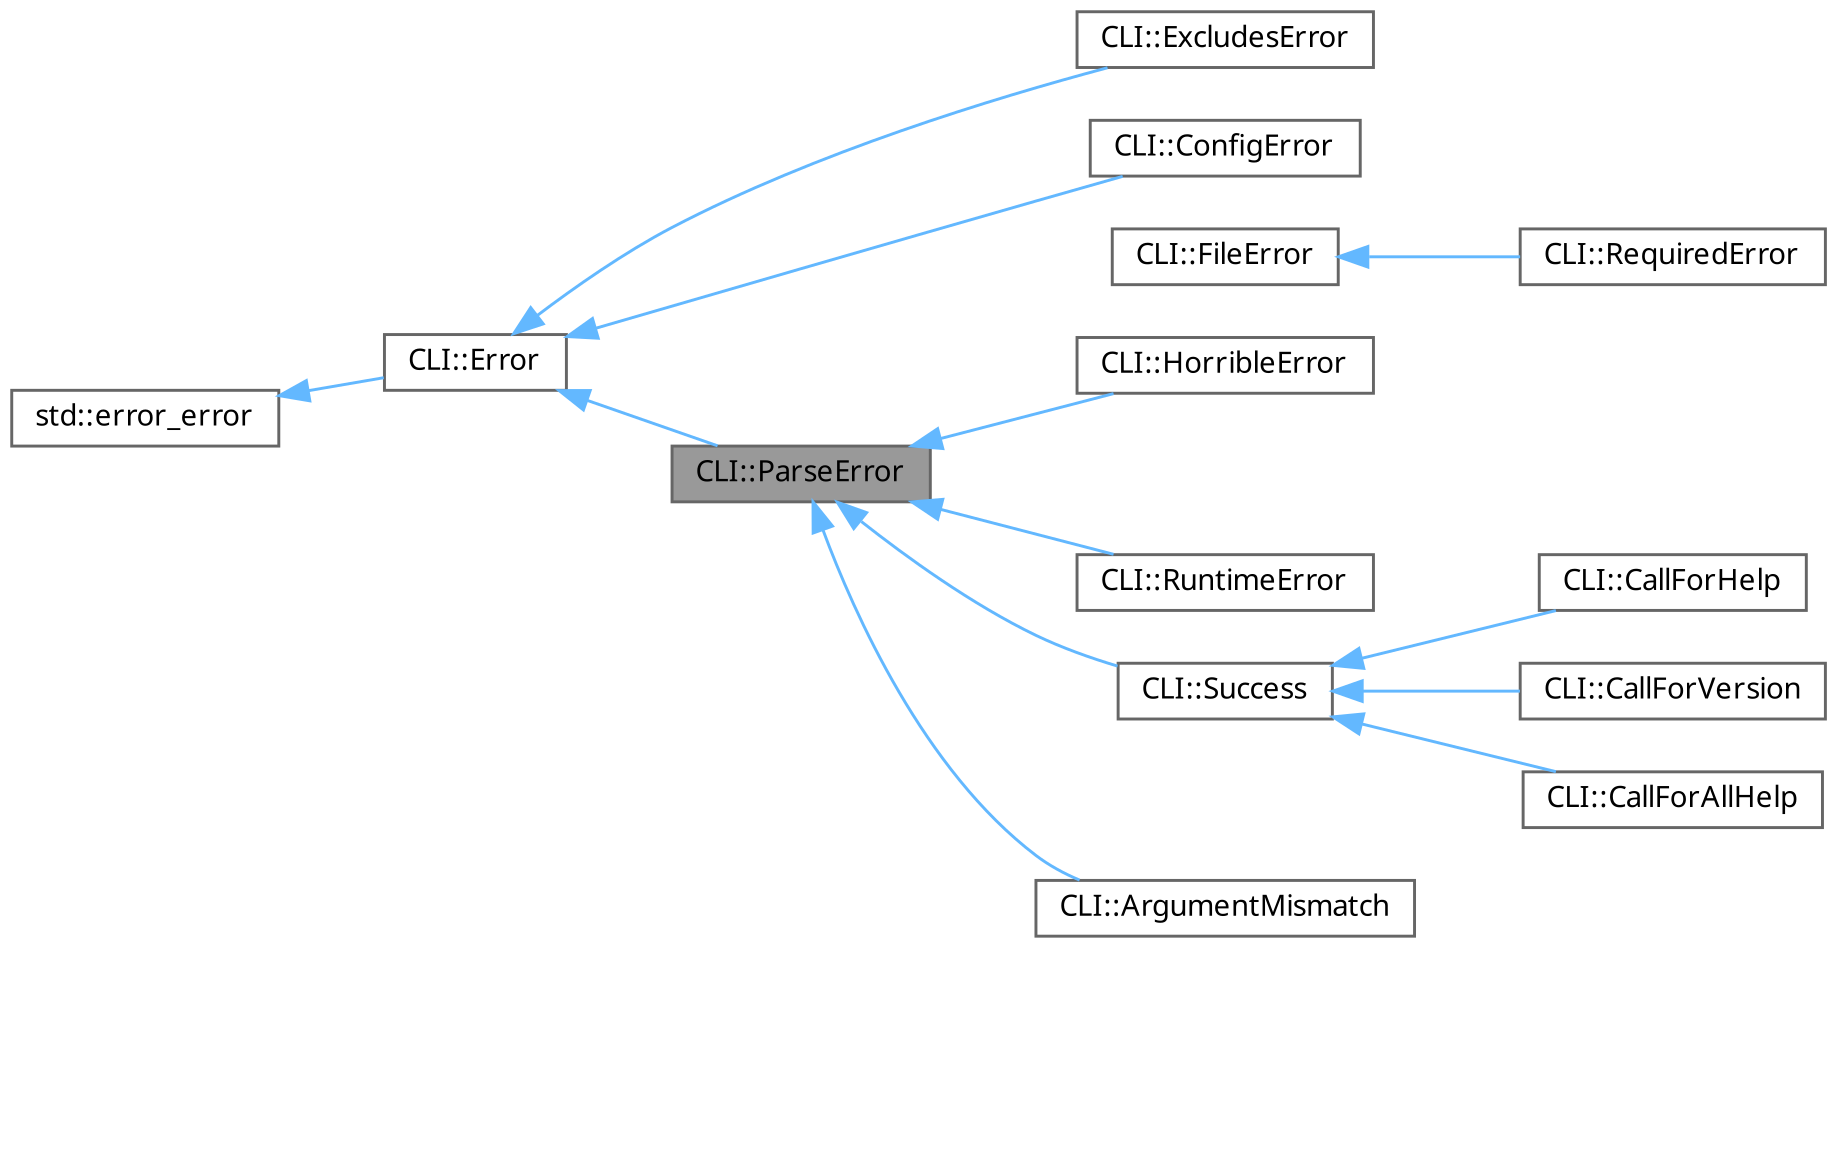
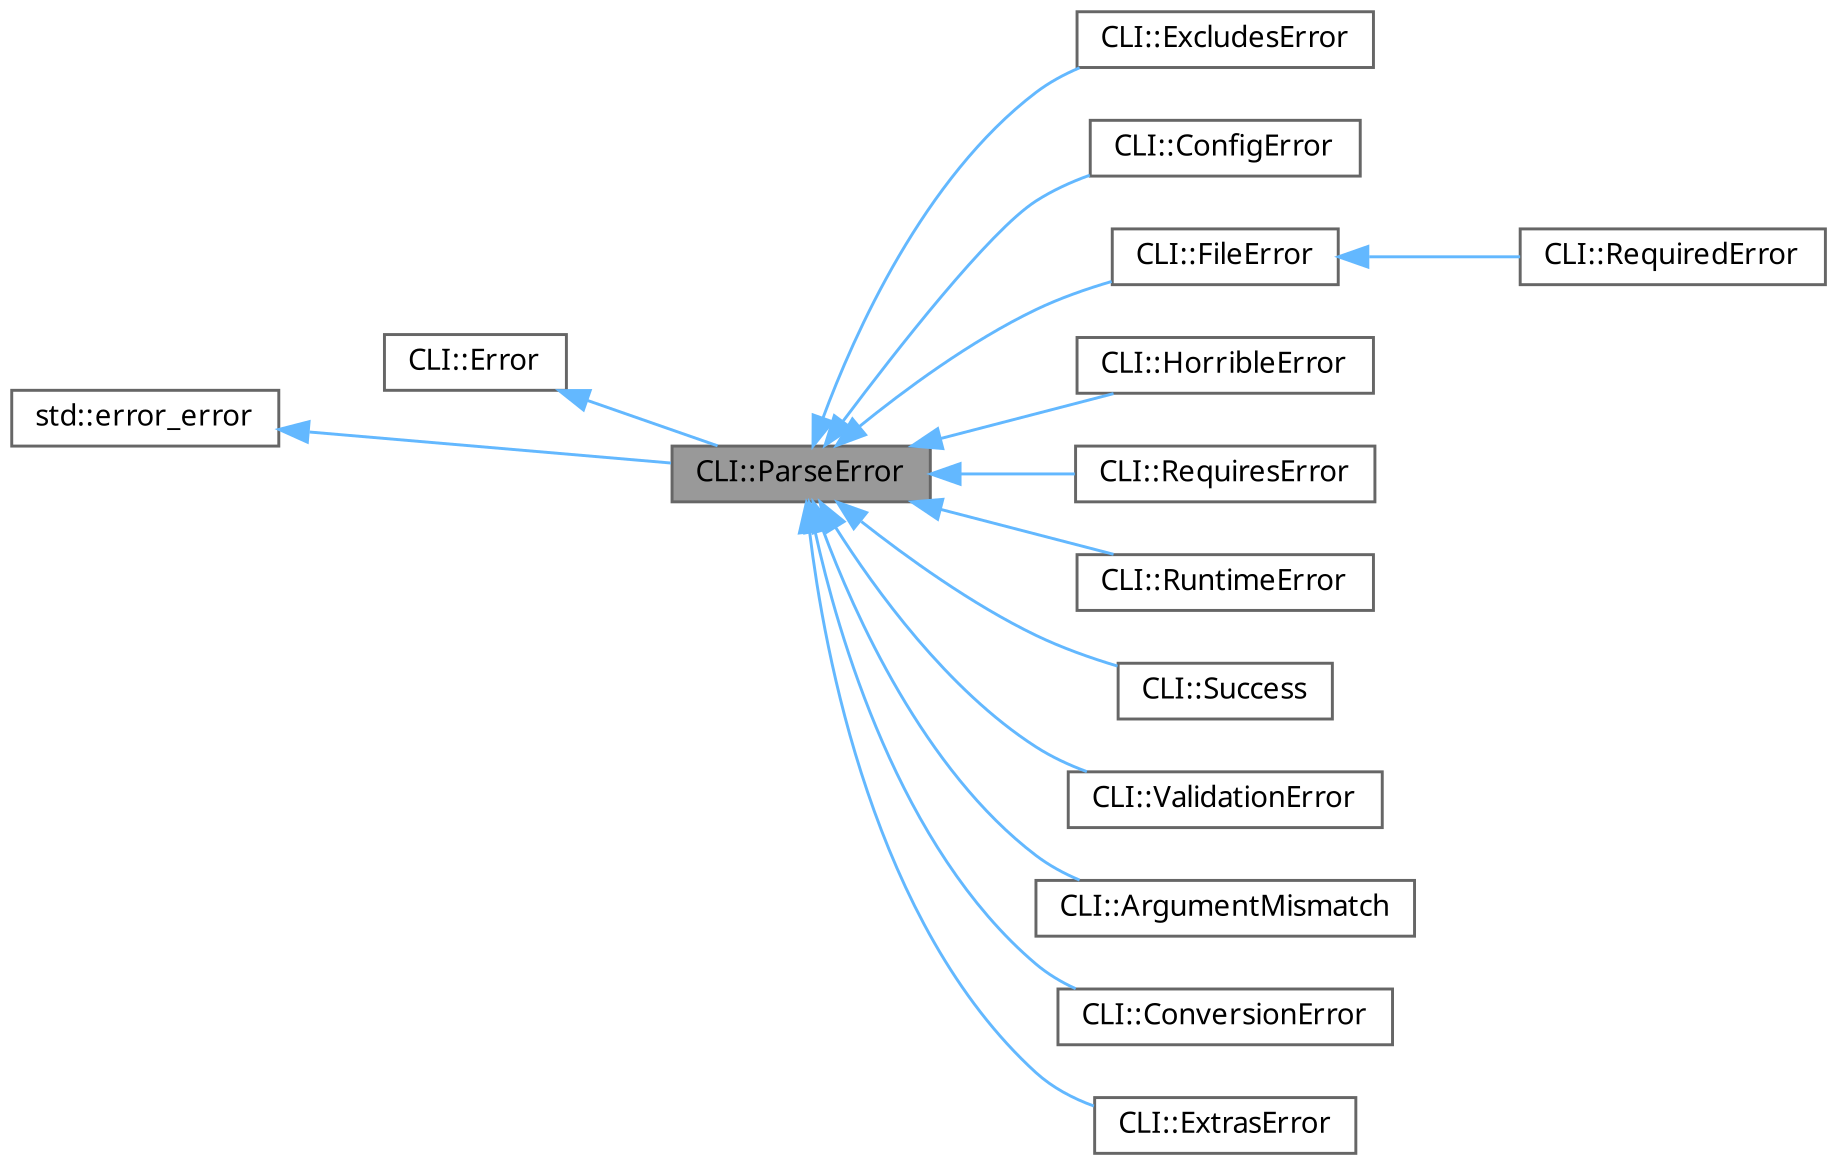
edge "CLI::ExcludesError" -> "CLI::Error": now "CLI::ExcludesError" -> "CLI::ParseError"
edge "CLI::ConfigError" -> "CLI::Error": now "CLI::ConfigError" -> "CLI::ParseError"
edge "CLI::FileError" -> "CLI::ParseError": added
edge "CLI::Error" -> "std::error_error": now "CLI::ParseError" -> "std::error_error"
node "CLI::RequiresError": added
node "CLI::CallForHelp": removed
node "CLI::CallForVersion": removed
node "CLI::ValidationError": added
node "CLI::CallForAllHelp": removed
node "CLI::ConversionError": added
node "CLI::ExtrasError": added
